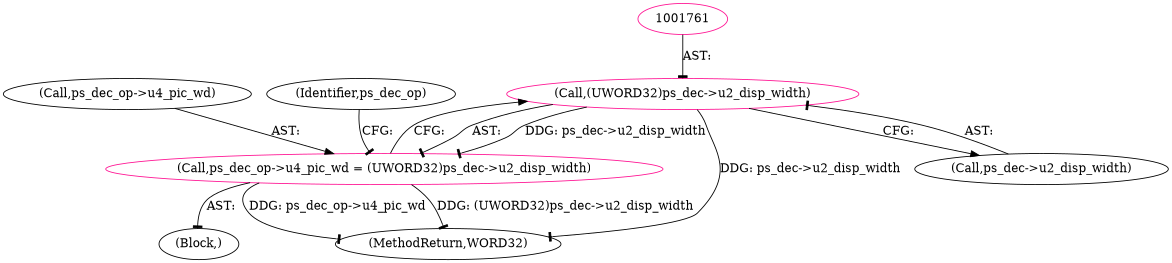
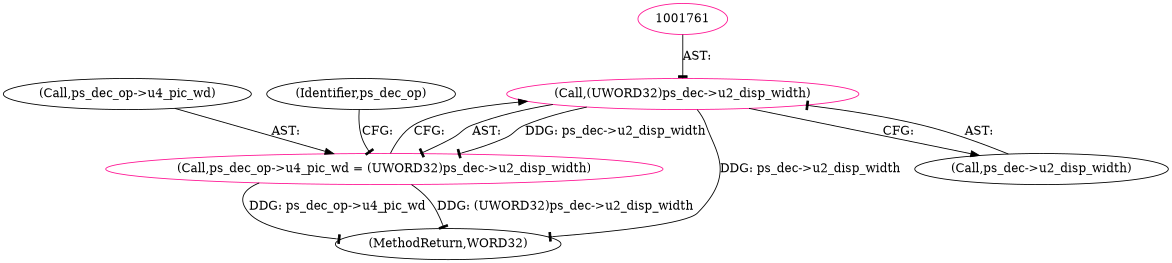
node "(Block,)": removed
